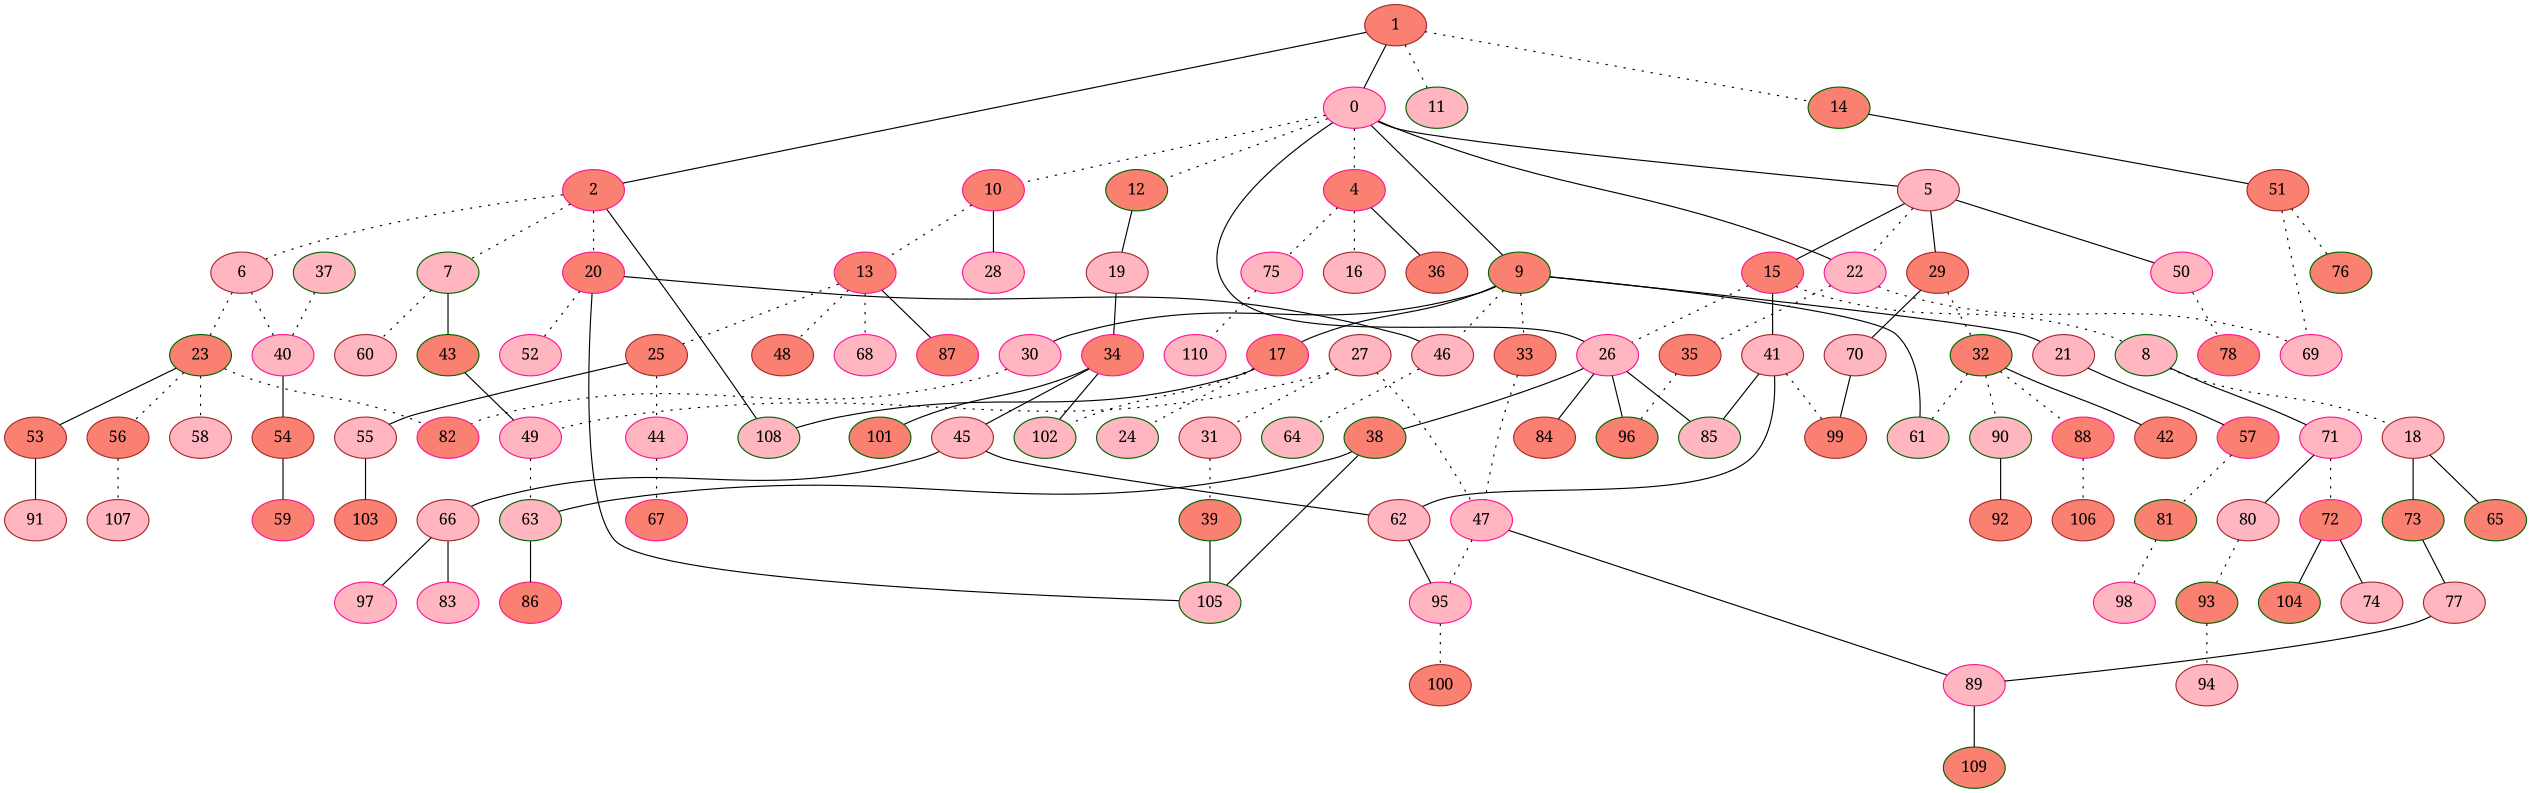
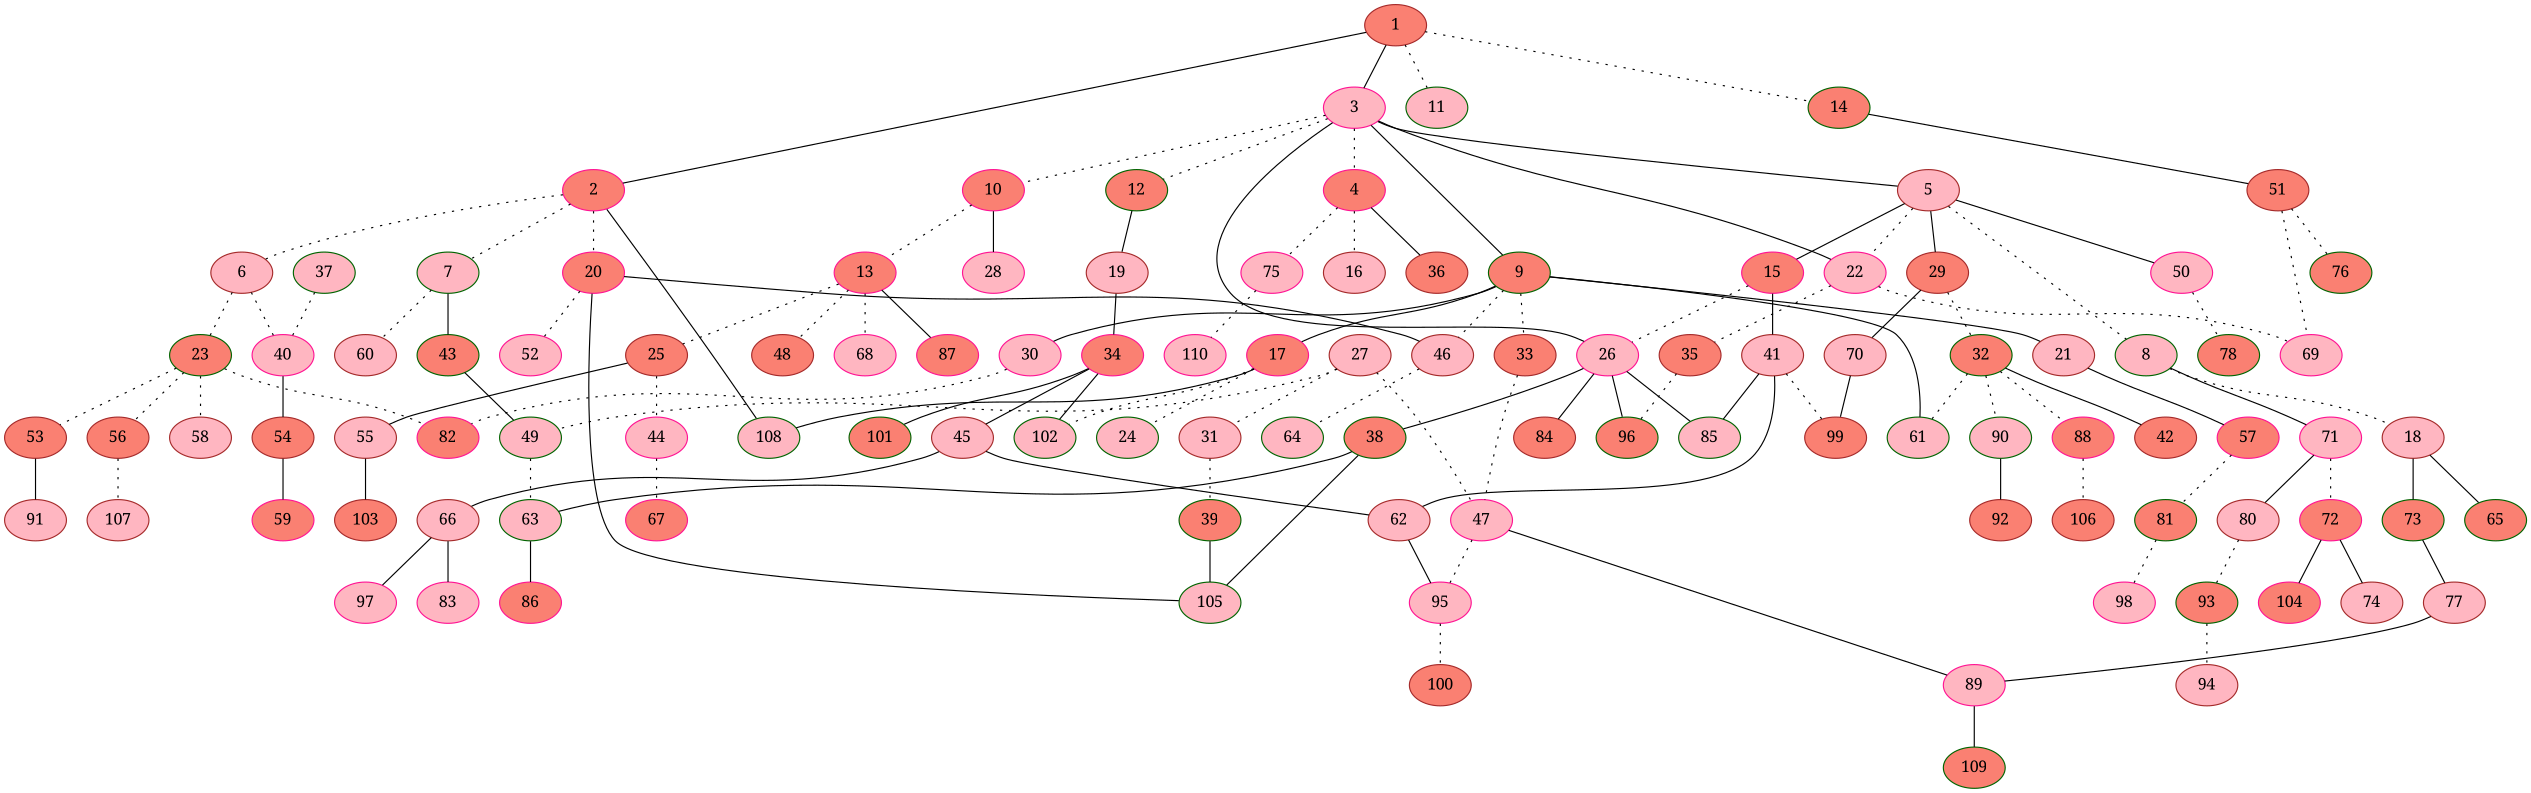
node "0": label "0" -> "3"
edge "15" -- "8": now "5" -- "8"
node "78": color deeppink -> darkgreen
edge "23" -- "53": style solid -> dotted
node "49": color deeppink -> darkgreen
node "104": color darkgreen -> deeppink
